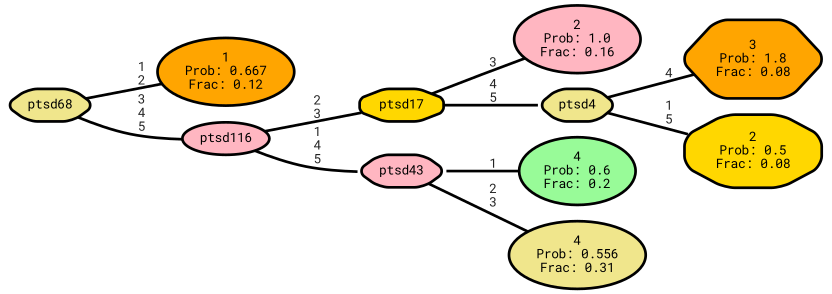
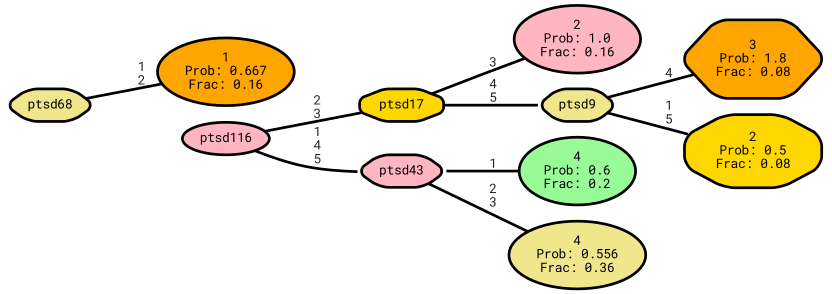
node "1 Prob: 0.667 Frac: 0.12": label "1 Prob: 0.667 Frac: 0.12" -> "1 Prob: 0.667 Frac: 0.16"
node "ptsd4": label "ptsd4" -> "ptsd9"
edge "ptsd68" -- "ptsd116": removed, label "3 4 5"
node "4 Prob: 0.556 Frac: 0.31": label "4 Prob: 0.556 Frac: 0.31" -> "4 Prob: 0.556 Frac: 0.36"
